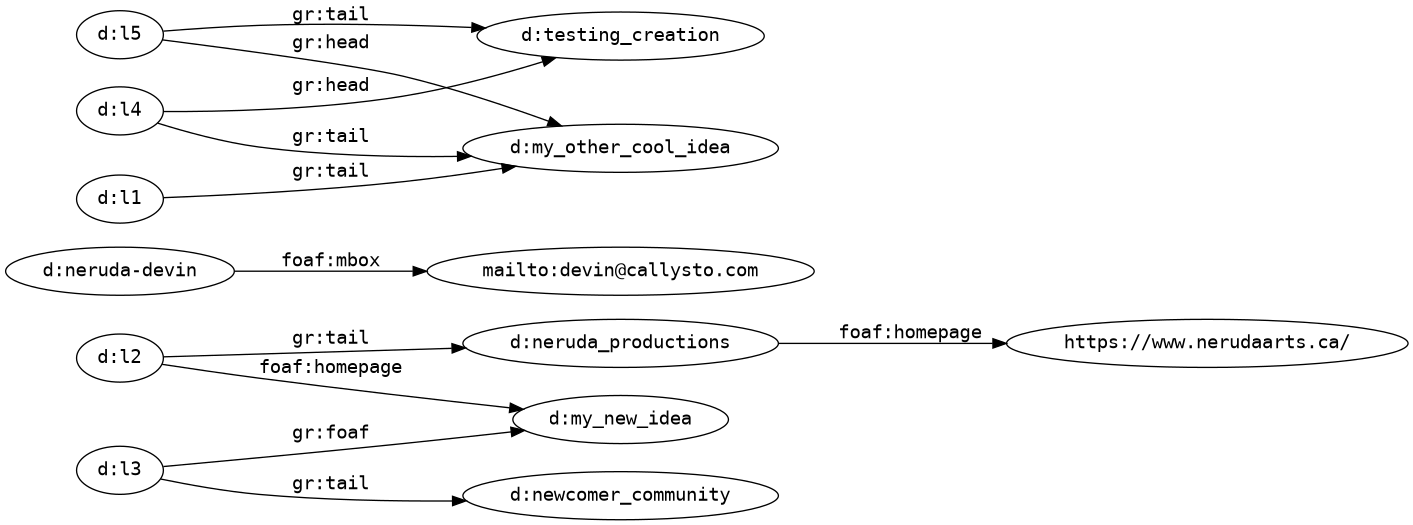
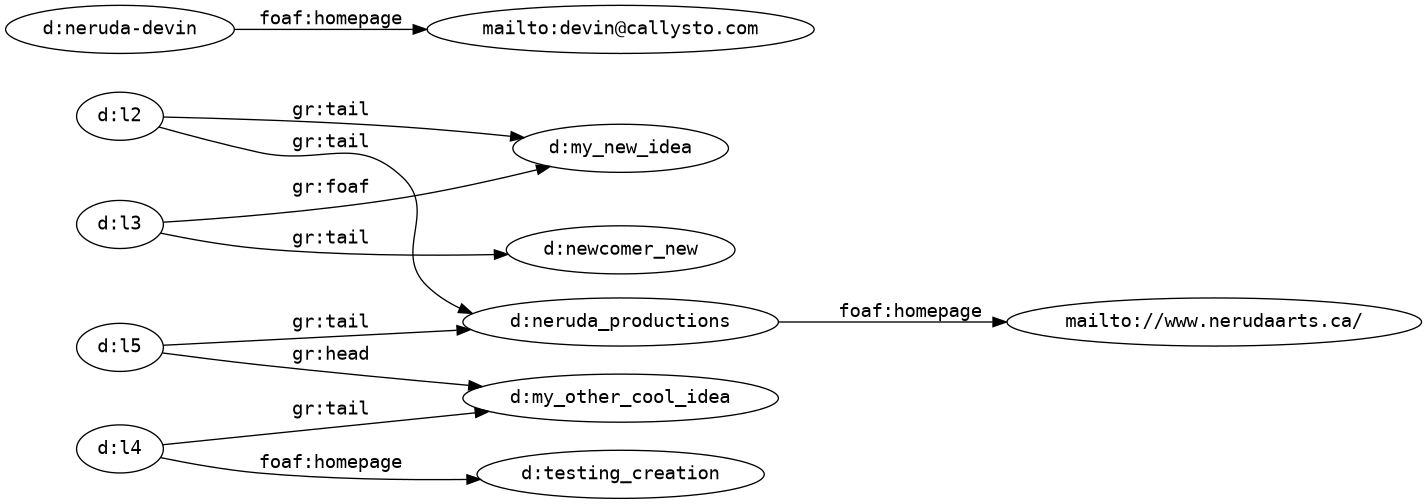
edge "d:l5" -> "d:testing_creation": now "d:l5" -> "d:neruda_productions"
edge "d:l4" -> "d:testing_creation": label "gr:head" -> "foaf:homepage"
node "d:l1": removed
edge "d:neruda-devin" -> "mailto:devin@callysto.com": label "foaf:mbox" -> "foaf:homepage"
node "https://www.nerudaarts.ca/": label "https://www.nerudaarts.ca/" -> "mailto://www.nerudaarts.ca/"
edge "d:l2" -> "d:my_new_idea": label "foaf:homepage" -> "gr:tail"
node "d:newcomer_community": label "d:newcomer_community" -> "d:newcomer_new"
